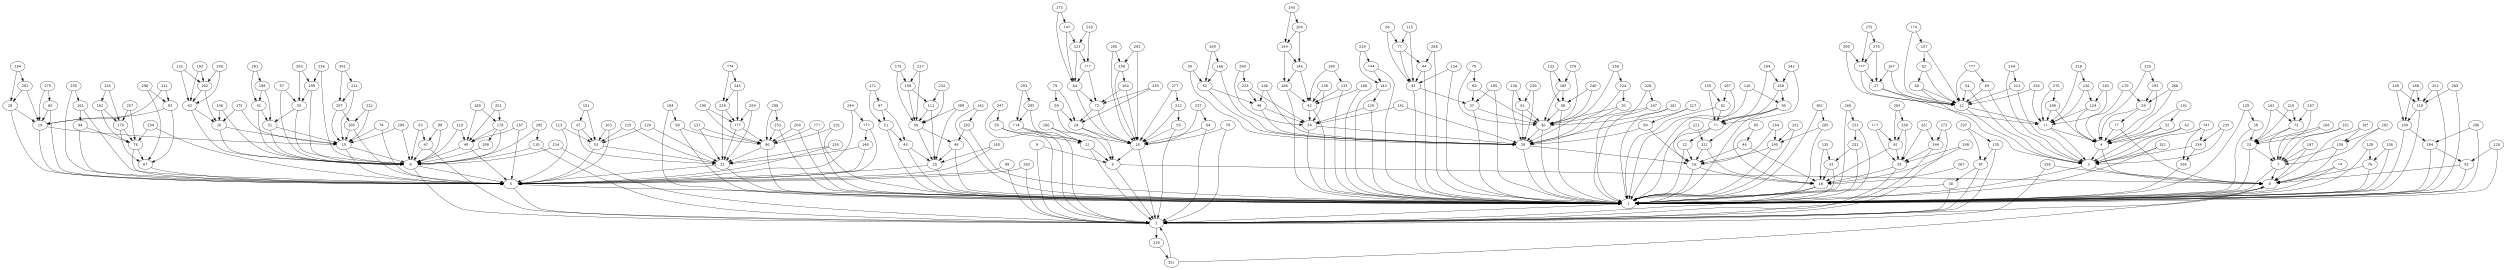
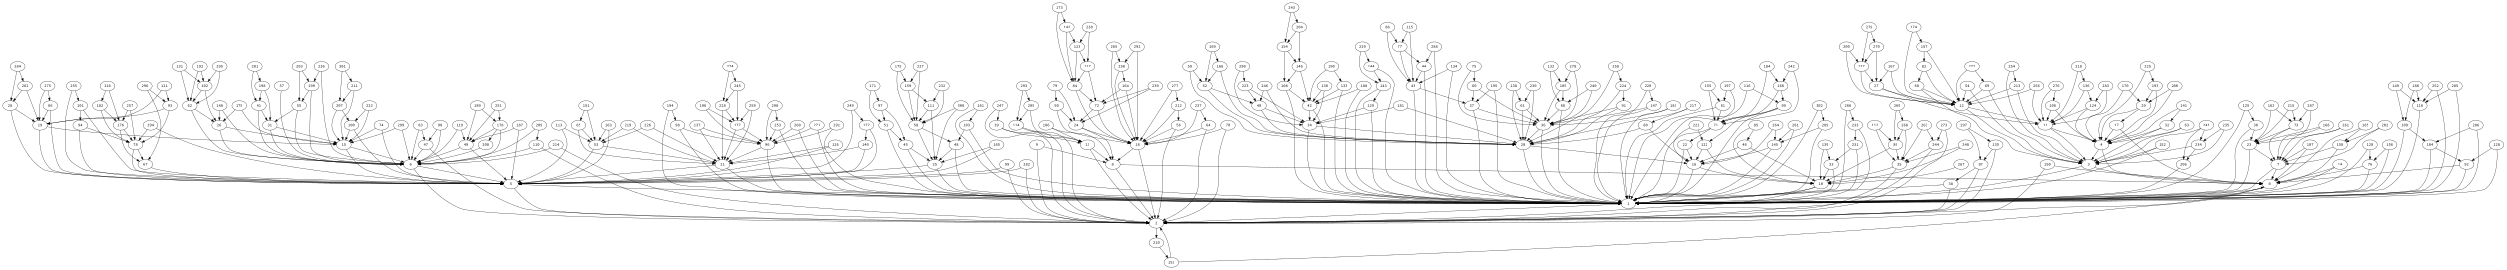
edge "57" -> "55": removed
edge "118" -> "109": removed
edge "93" -> "67": now "93" -> "78"
